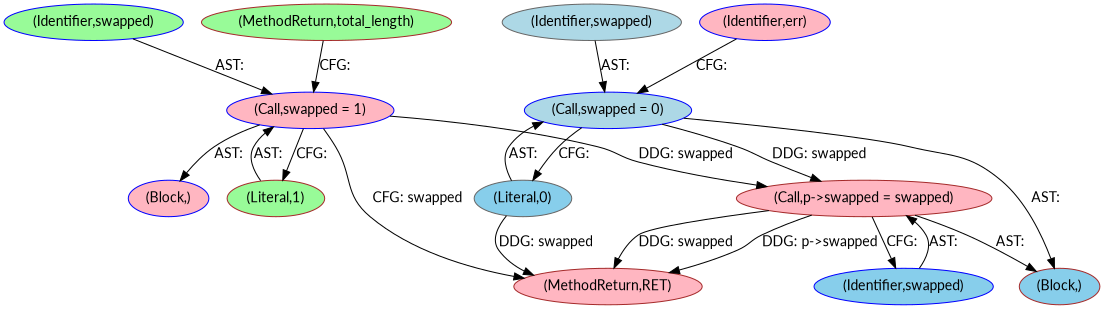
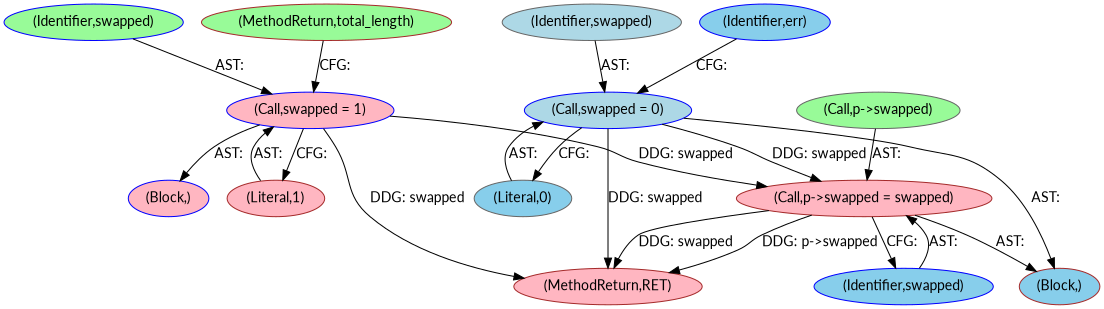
node "(Identifier,err)": fillcolor lightpink -> skyblue
node "(Call,p->swapped)": added
node "(Literal,1)": fillcolor palegreen -> lightpink
edge "(Call,swapped = 1)" -> "(MethodReturn,RET)": label "CFG: swapped" -> "DDG: swapped"
edge "(Literal,0)" -> "(MethodReturn,RET)": now "(Call,swapped = 0)" -> "(MethodReturn,RET)"
